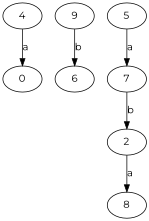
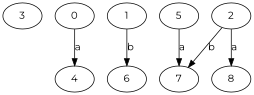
node "3": added
node "9": label "9" -> "1"
edge "4" -> "0": reversed
edge "7" -> "2": reversed
